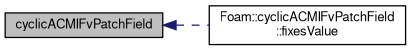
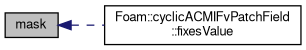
node "cyclicACMIFvPatchField": label "cyclicACMIFvPatchField" -> "mask"
